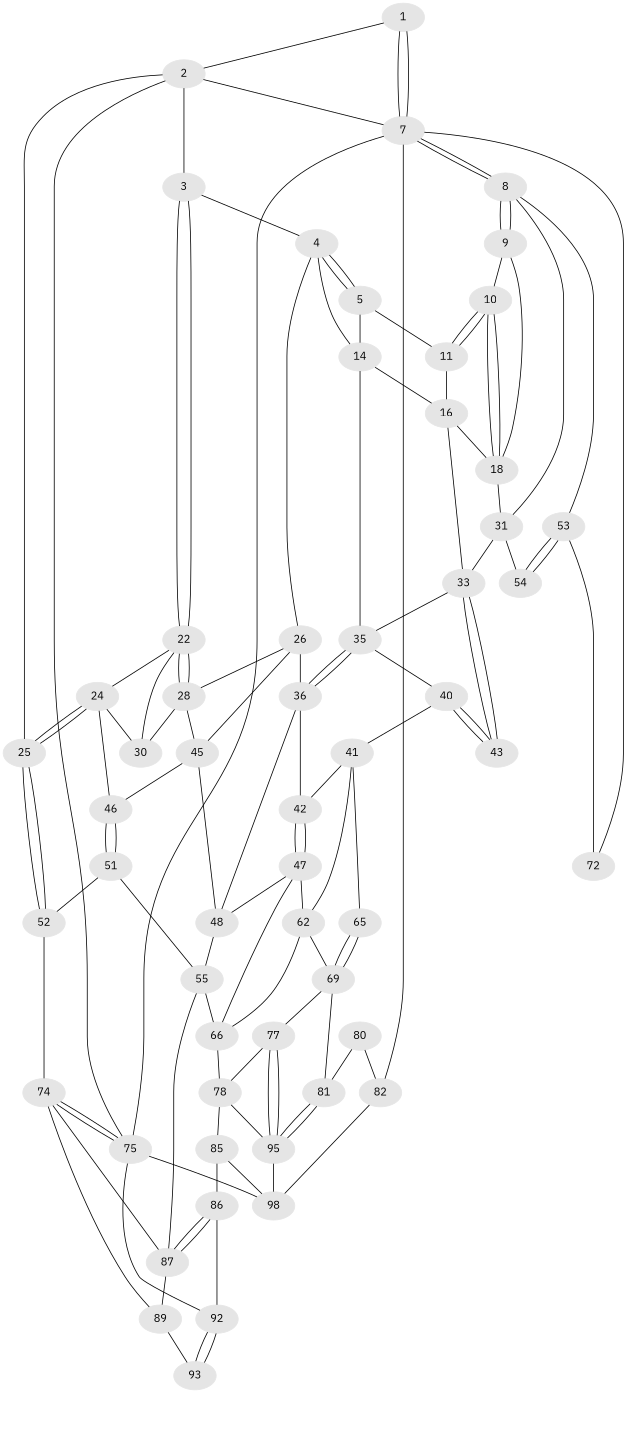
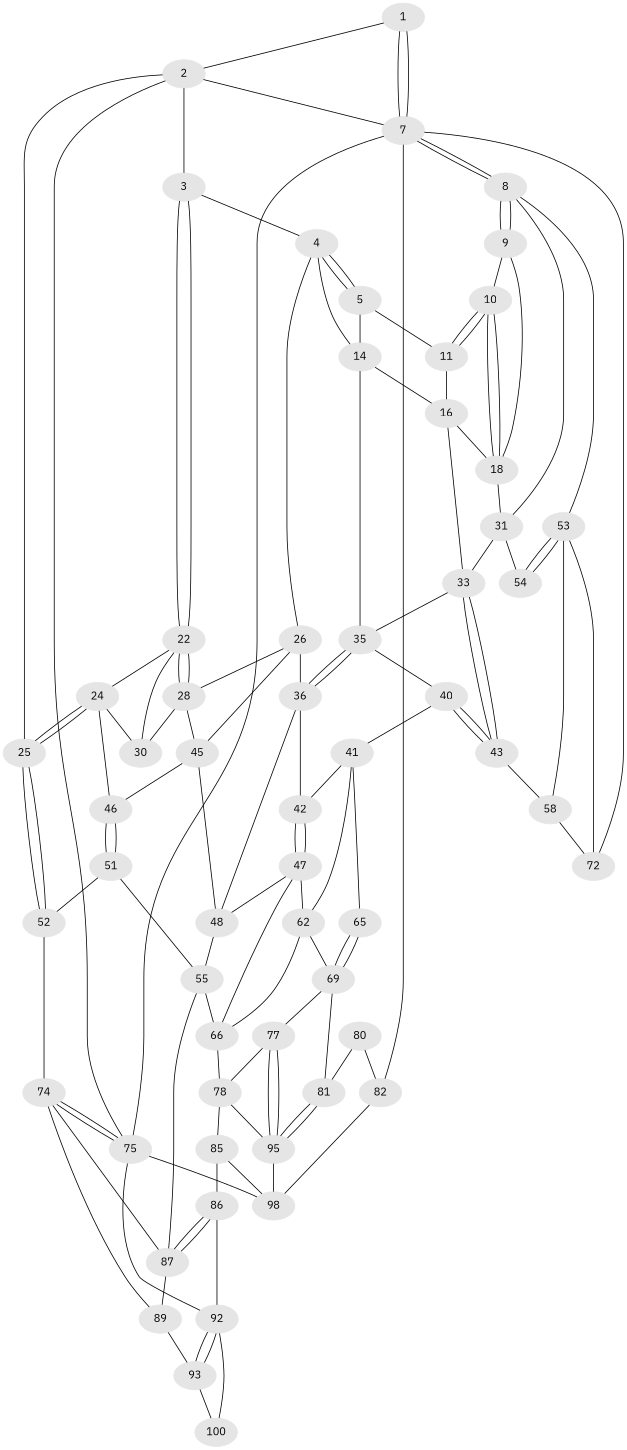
node "58": added
node "100": added
